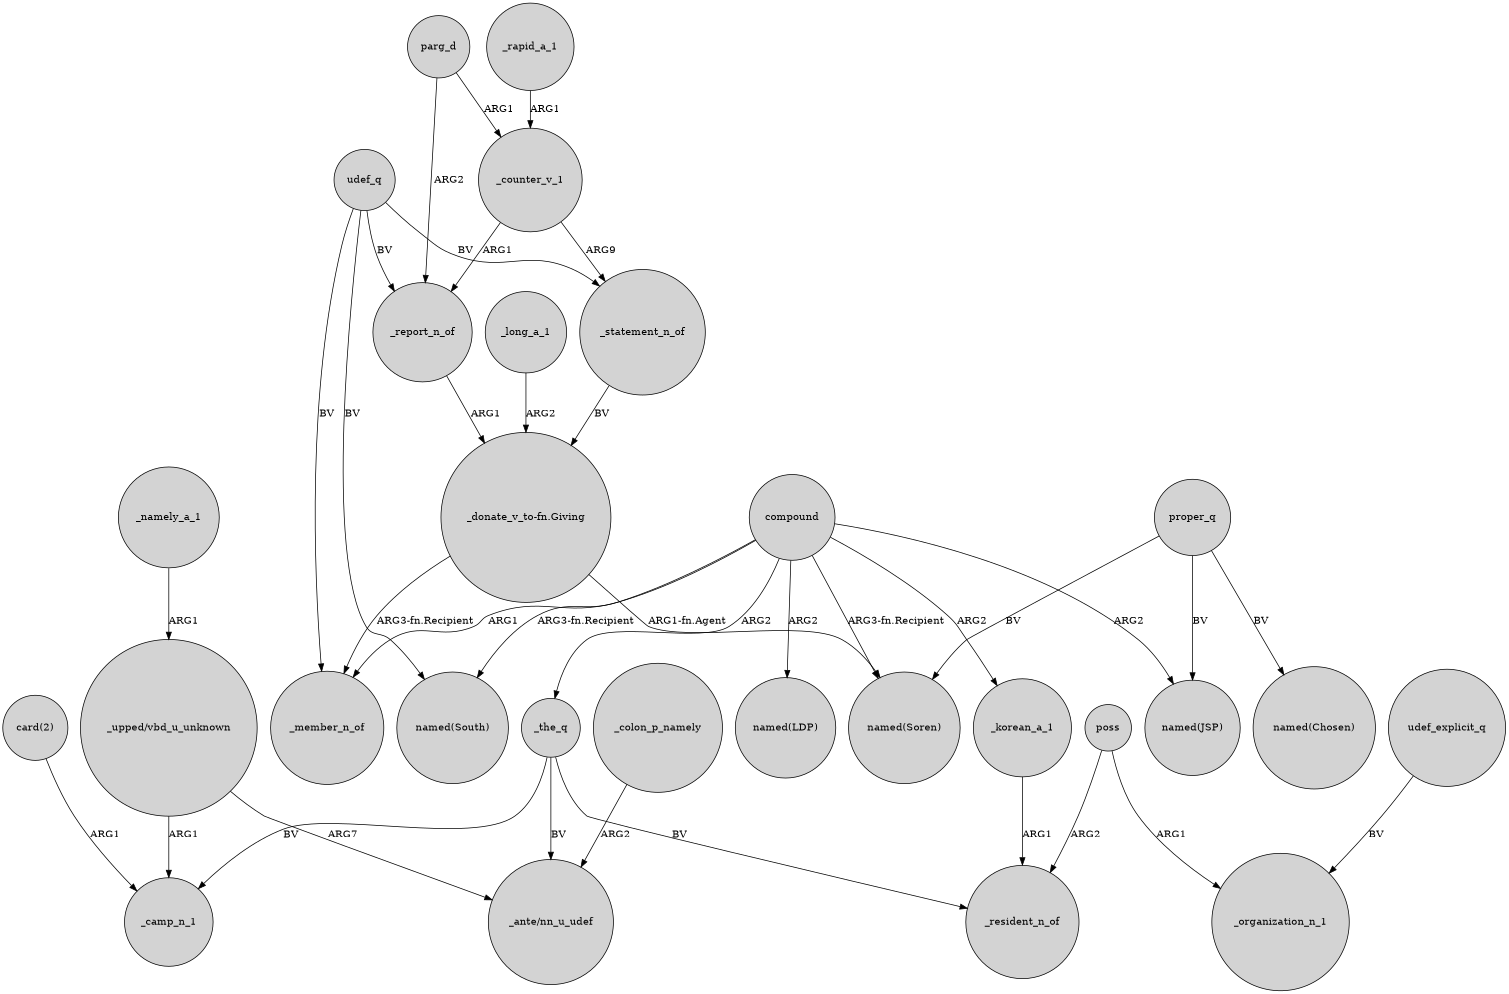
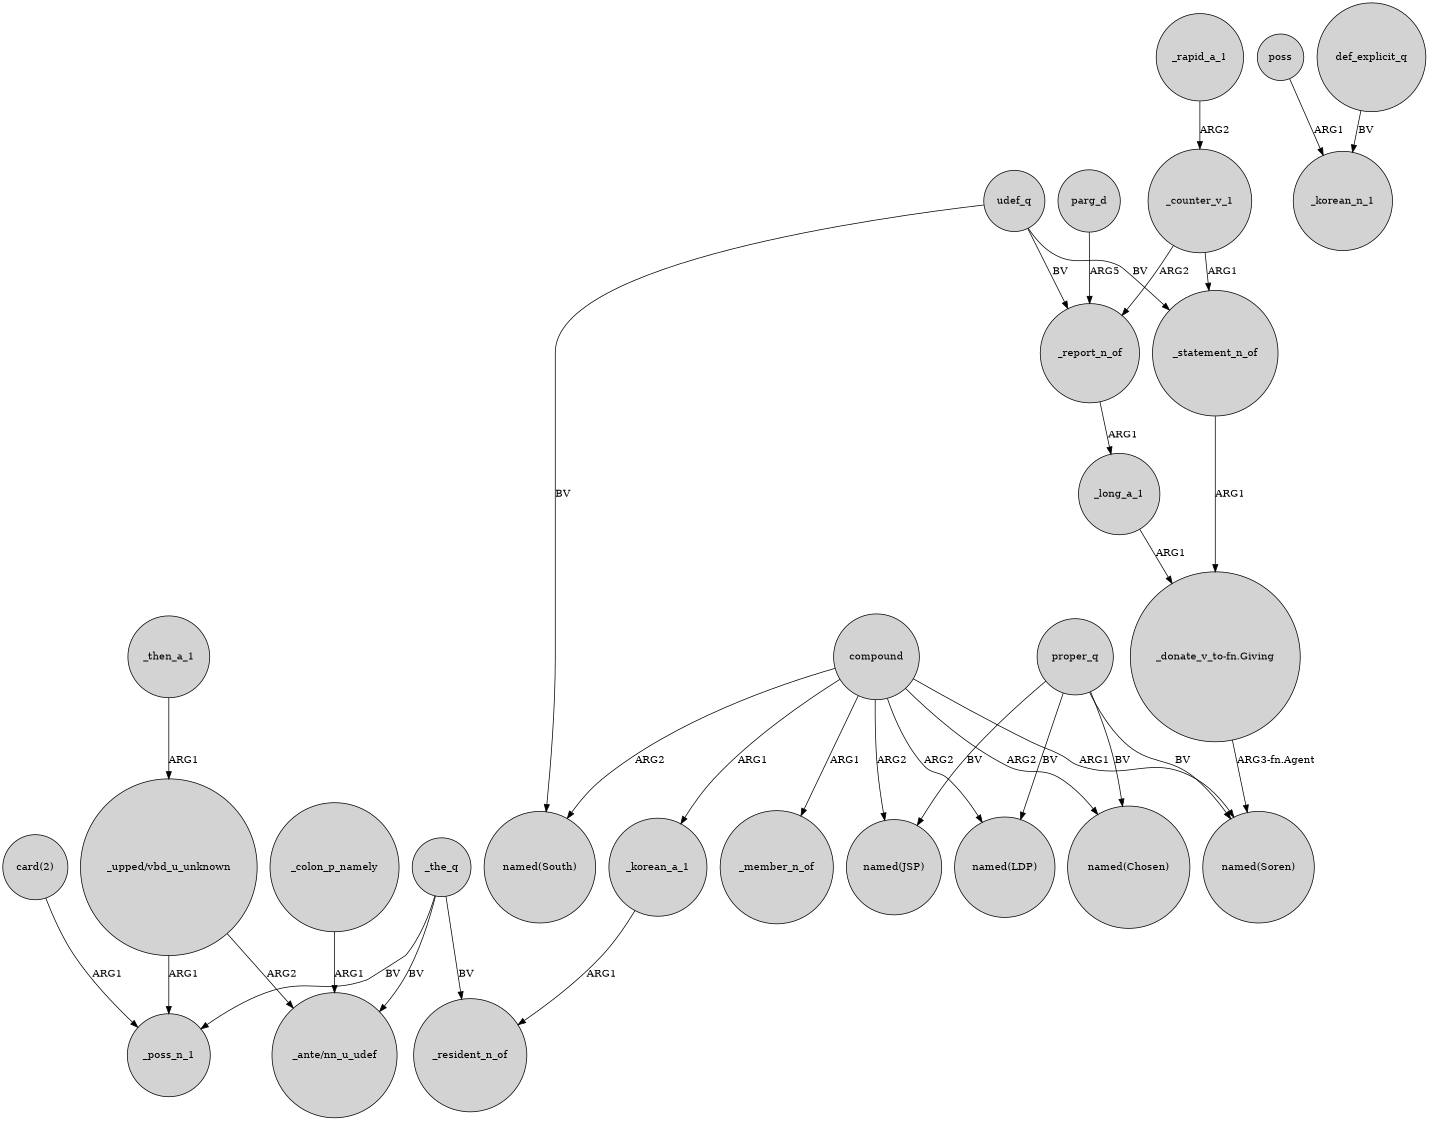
edge "parg_d" -> "_counter_v_1": removed, label "ARG1"
edge "_rapid_a_1" -> "_counter_v_1": label "ARG1" -> "ARG2"
edge "parg_d" -> "_report_n_of": label "ARG2" -> "ARG5"
edge "_counter_v_1" -> "_report_n_of": label "ARG1" -> "ARG2"
edge "_counter_v_1" -> "_statement_n_of": label "ARG9" -> "ARG1"
edge "_report_n_of" -> "_donate_v_to-fn.Giving": now "_report_n_of" -> "_long_a_1"
edge "_long_a_1" -> "_donate_v_to-fn.Giving": label "ARG2" -> "ARG1"
edge "_statement_n_of" -> "_donate_v_to-fn.Giving": label "BV" -> "ARG1"
edge "udef_q" -> "_member_n_of": removed, label "BV"
node "_namely_a_1": label "_namely_a_1" -> "_then_a_1"
edge "_donate_v_to-fn.Giving" -> "_member_n_of": removed, label "ARG3-fn.Recipient"
edge "compound" -> "named(South)": label "ARG3-fn.Recipient" -> "ARG2"
edge "_donate_v_to-fn.Giving" -> "named(Soren)": label "ARG1-fn.Agent" -> "ARG3-fn.Agent"
edge "compound" -> "named(Soren)": label "ARG3-fn.Recipient" -> "ARG1"
edge "compound" -> "_korean_a_1": label "ARG2" -> "ARG1"
edge "compound" -> "_the_q": now "compound" -> "named(Chosen)"
node "udef_explicit_q": label "udef_explicit_q" -> "def_explicit_q"
edge "proper_q" -> "named(LDP)": added, label "BV"
edge "poss" -> "_resident_n_of": removed, label "ARG2"
edge "_upped/vbd_u_unknown" -> "_ante/nn_u_udef": label "ARG7" -> "ARG2"
edge "_colon_p_namely" -> "_ante/nn_u_udef": label "ARG2" -> "ARG1"
node "_camp_n_1": label "_camp_n_1" -> "_poss_n_1"
node "_organization_n_1": label "_organization_n_1" -> "_korean_n_1"
